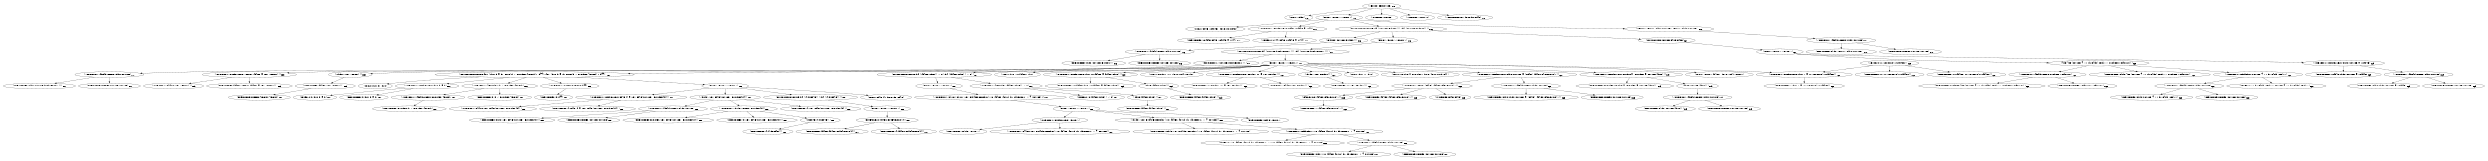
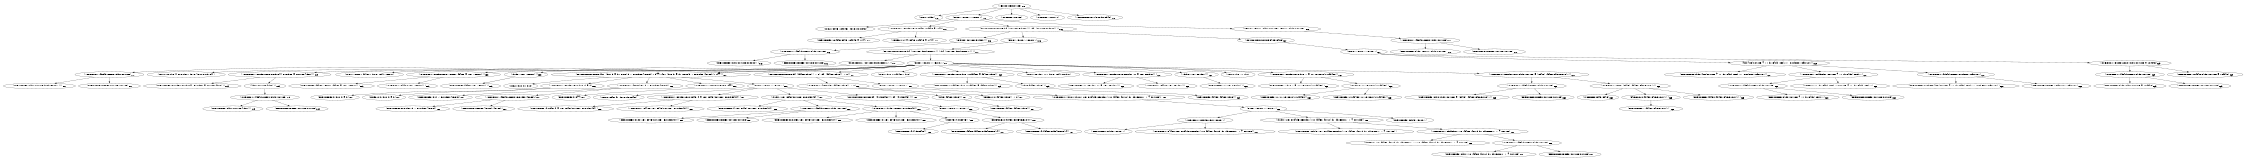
edge "(nextInt,rn.nextInt(numfiles))" -> "(<operator>.assignment,int x = rn.nextInt(numfiles))": reversed
edge "(IDENTIFIER,files,new Vector())" -> "(FIELD_IDENTIFIER,length,length)": now "(<operator>.fieldAccess,entries.length)" -> "(FIELD_IDENTIFIER,length,length)"
